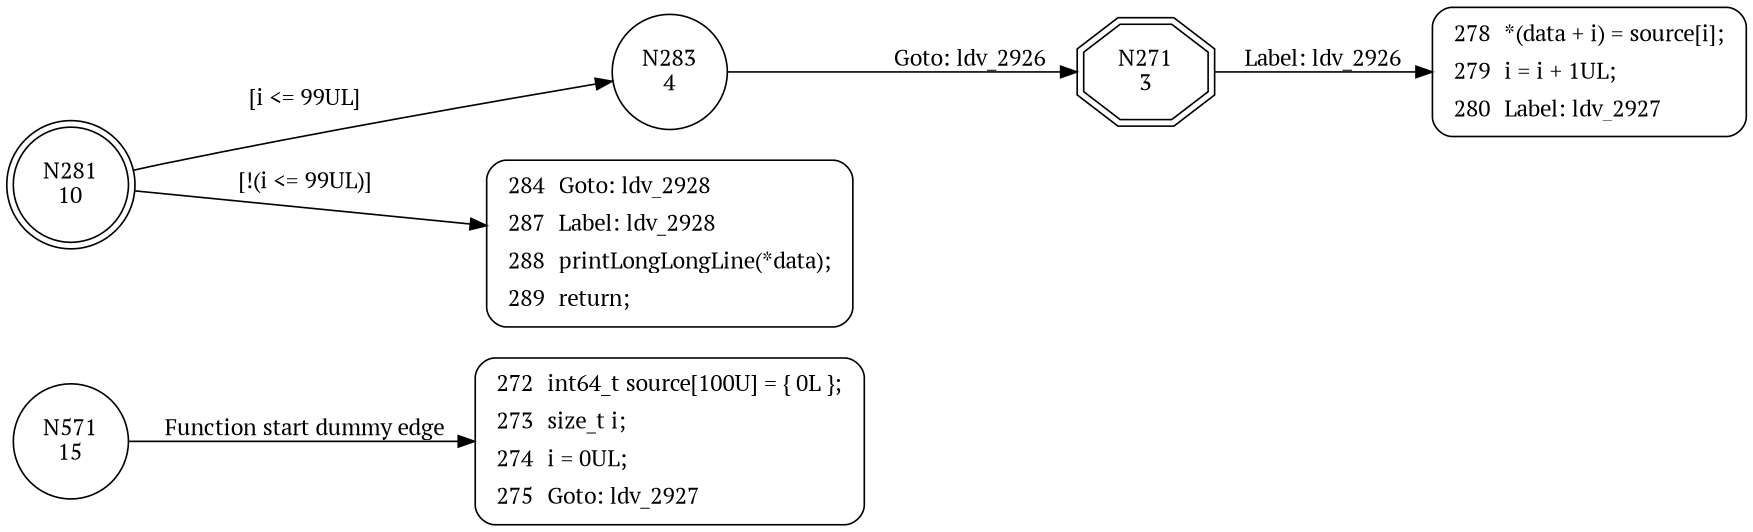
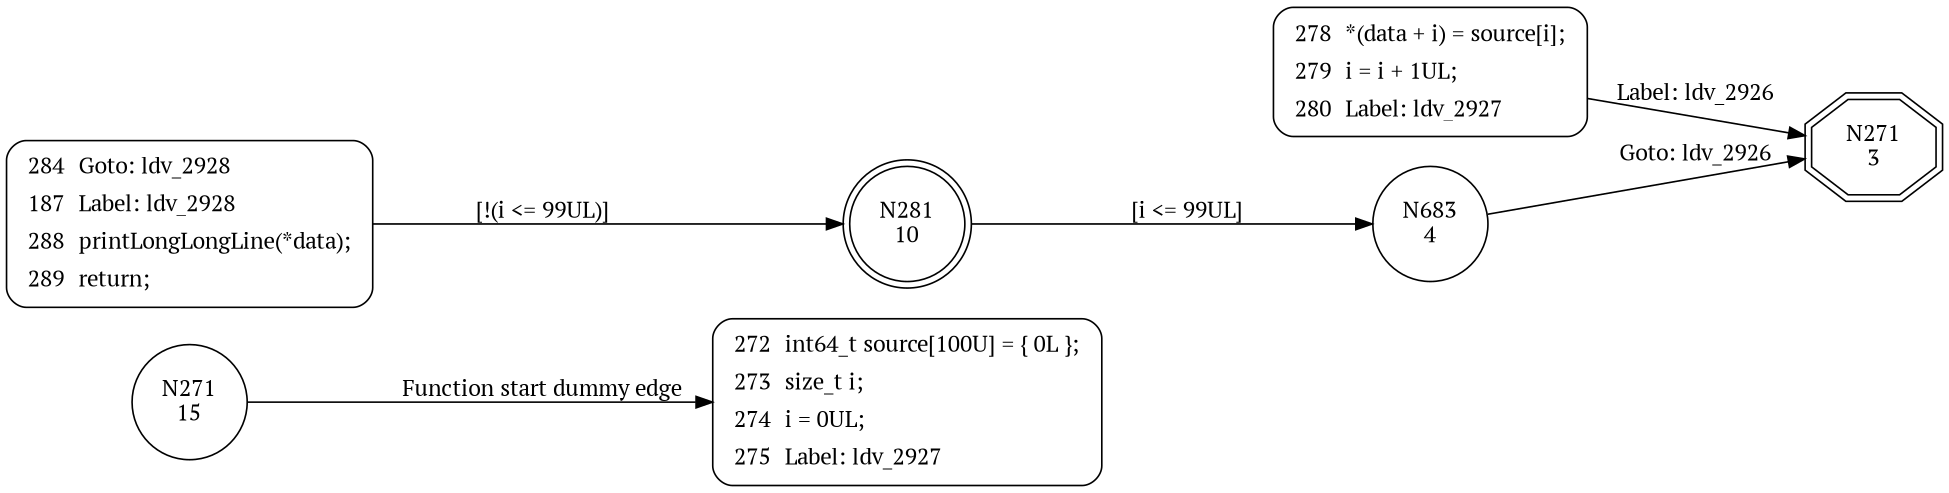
node "N283 4": label "N283 4" -> "N683 4"
edge "N271 3" -> "278": reversed
edge "N281 10" -> "284": reversed
node "284": text "287" -> "187"
node "N571 15": label "N571 15" -> "N271 15"
node "272": text "Goto: ldv_2927" -> "Label: ldv_2927"
